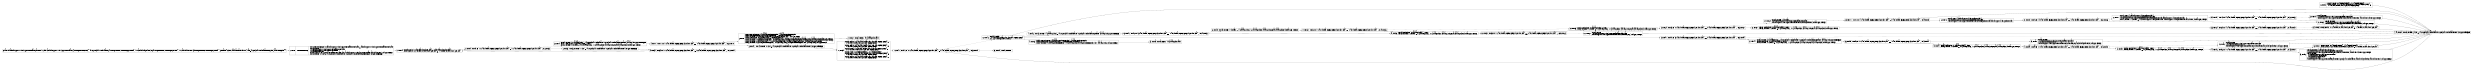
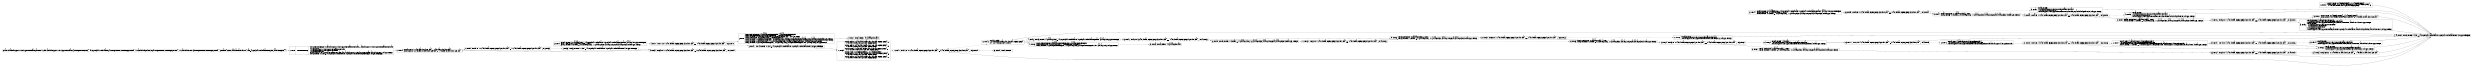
node "35: 0x0091": removed
